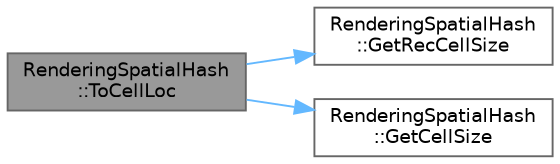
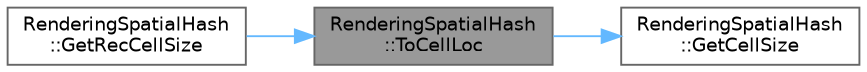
edge "RenderingSpatialHash ::ToCellLoc" -> "RenderingSpatialHash ::GetRecCellSize": reversed
